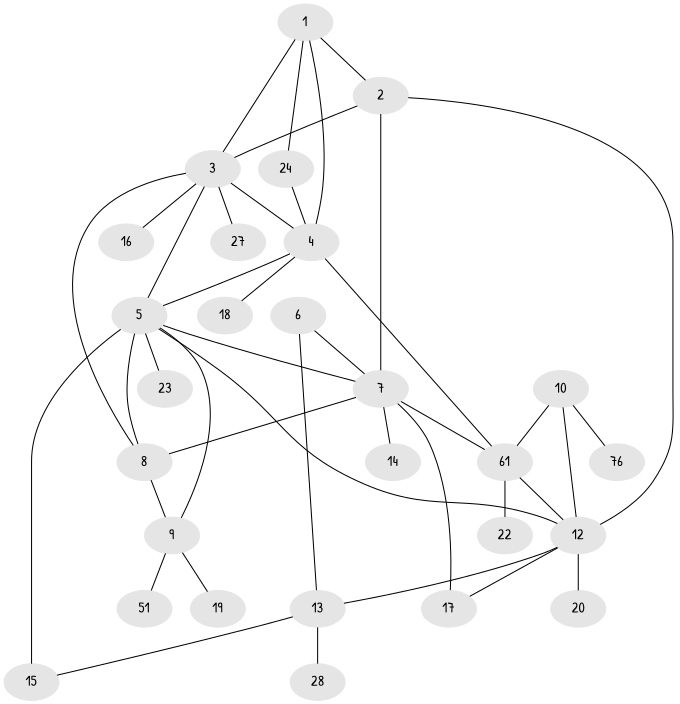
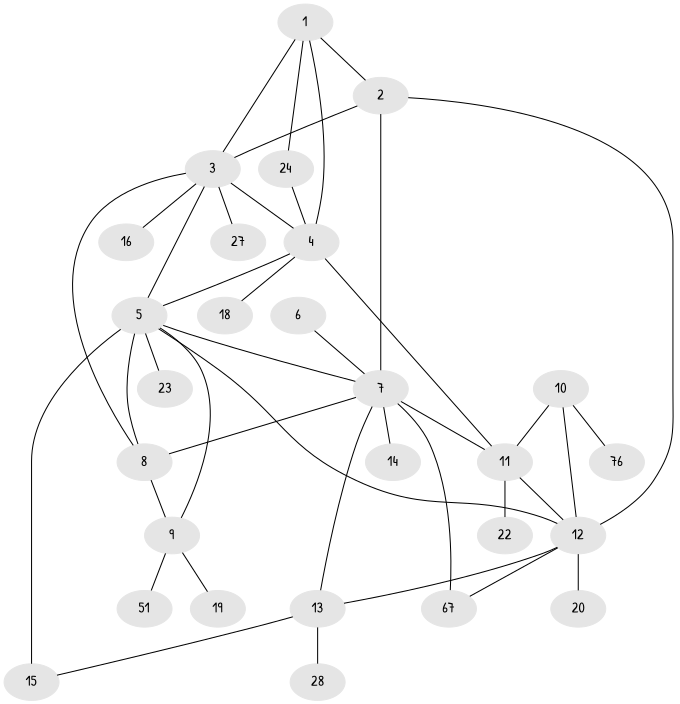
edge "6" -- "13": now "7" -- "13"
node "61": label "61" -> "11"
node "17": label "17" -> "67"
